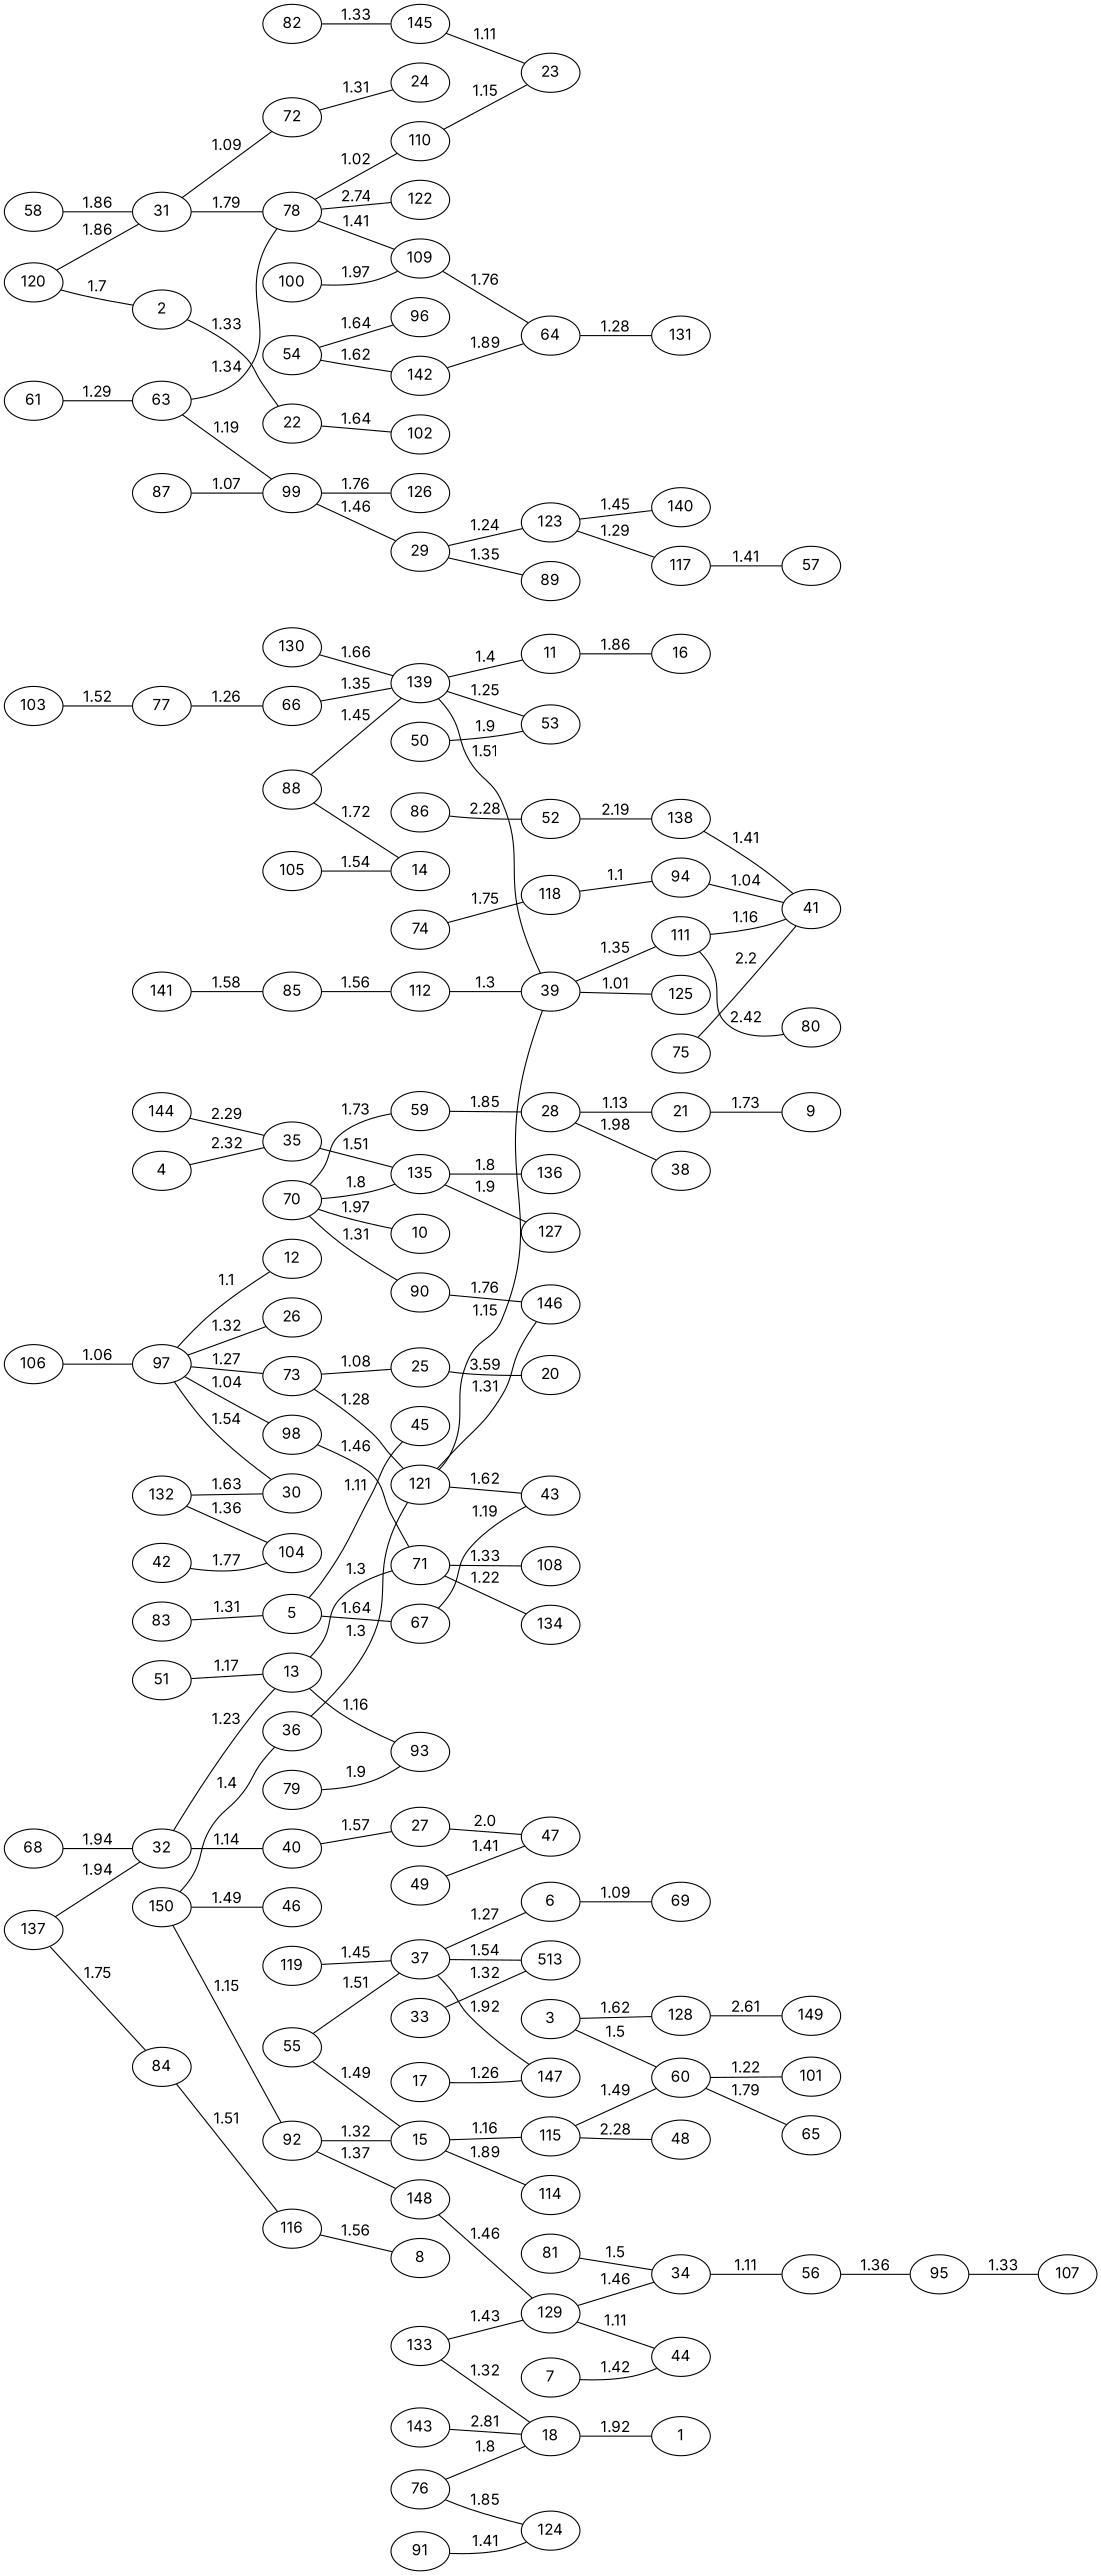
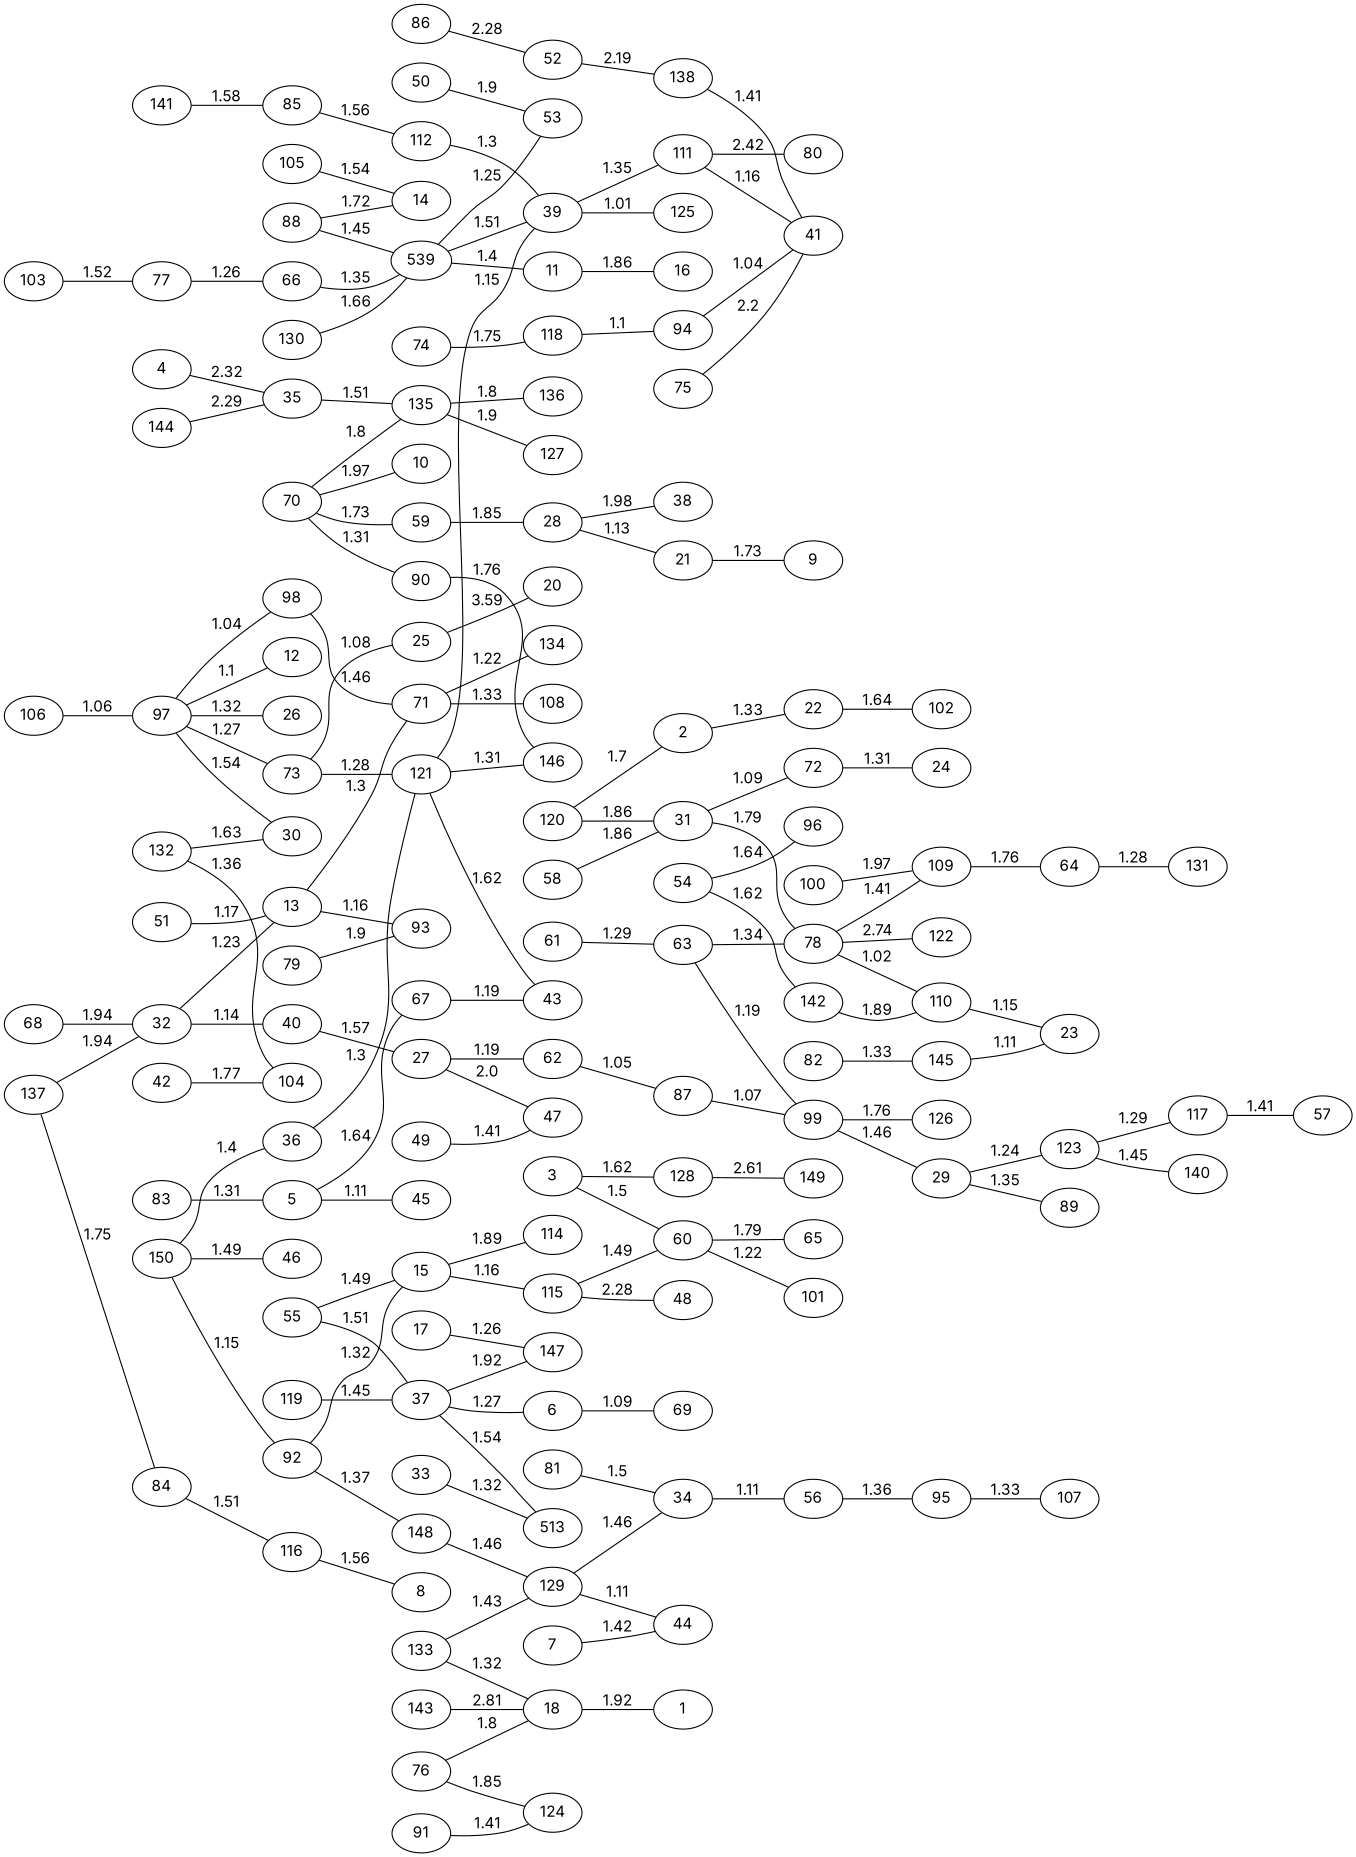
edge "64" -- "142": now "110" -- "142"
node "139": label "139" -> "539"
node "62": added
